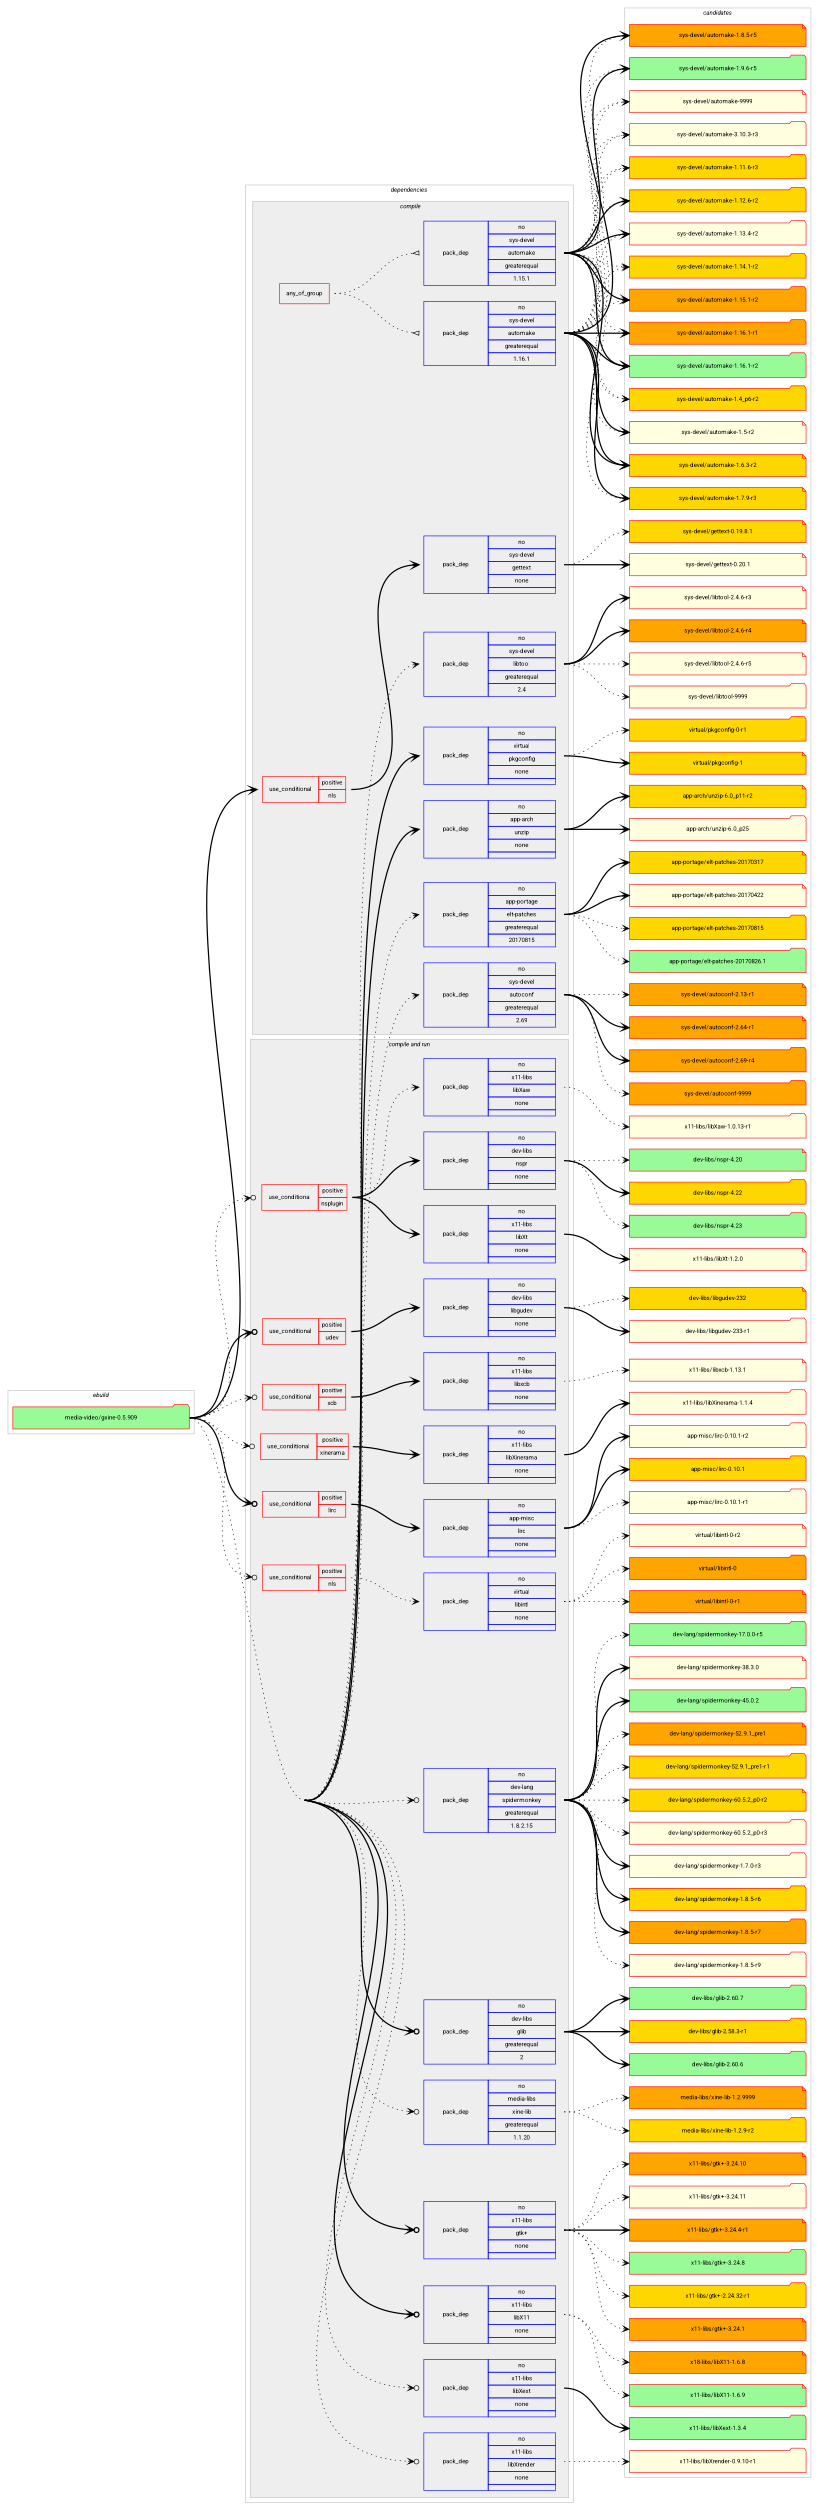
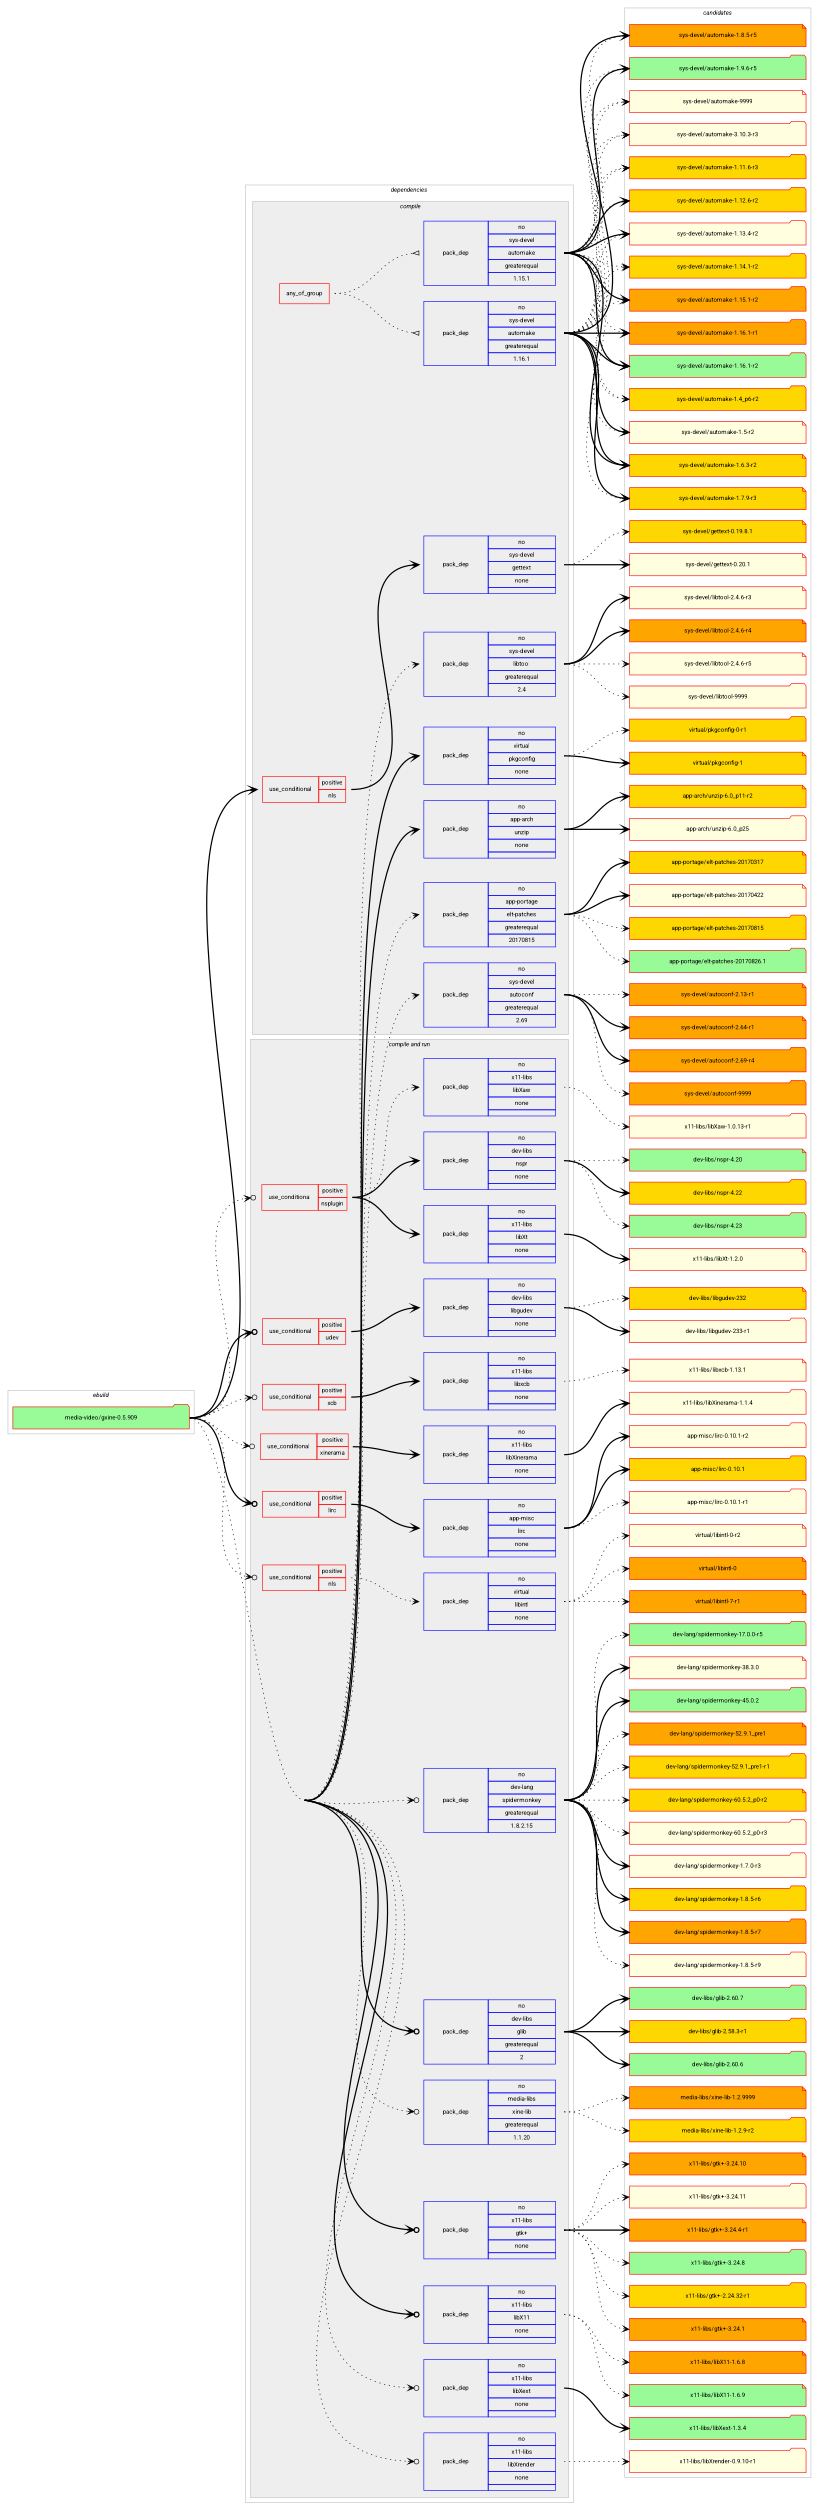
node "virtual/libintl-0": shape folder -> note
node "virtual/libintl-0-r1": label "virtual/libintl-0-r1" -> "virtual/libintl-7-r1"
node "x18-libs/libX11-1.6.8": label "x18-libs/libX11-1.6.8" -> "x11-libs/libX11-1.6.8"
